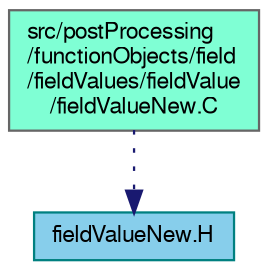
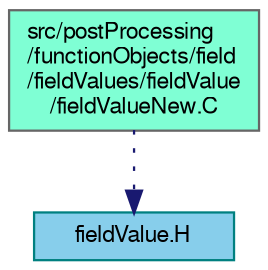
node "fieldValueNew.H": label "fieldValueNew.H" -> "fieldValue.H"
